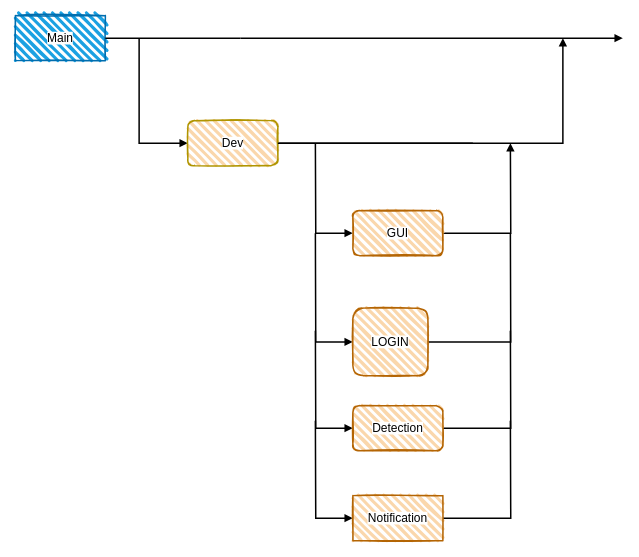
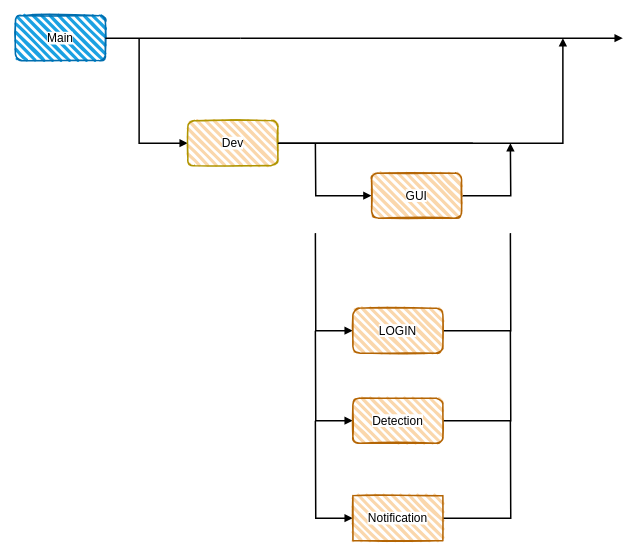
node "Main": shape rectangle -> rounded rectangle
node "GUI": moved (398, 233) -> (417, 195)
node "LOGIN": size 75x68 -> 90x45
node "Detection": moved (398, 428) -> (398, 420)
